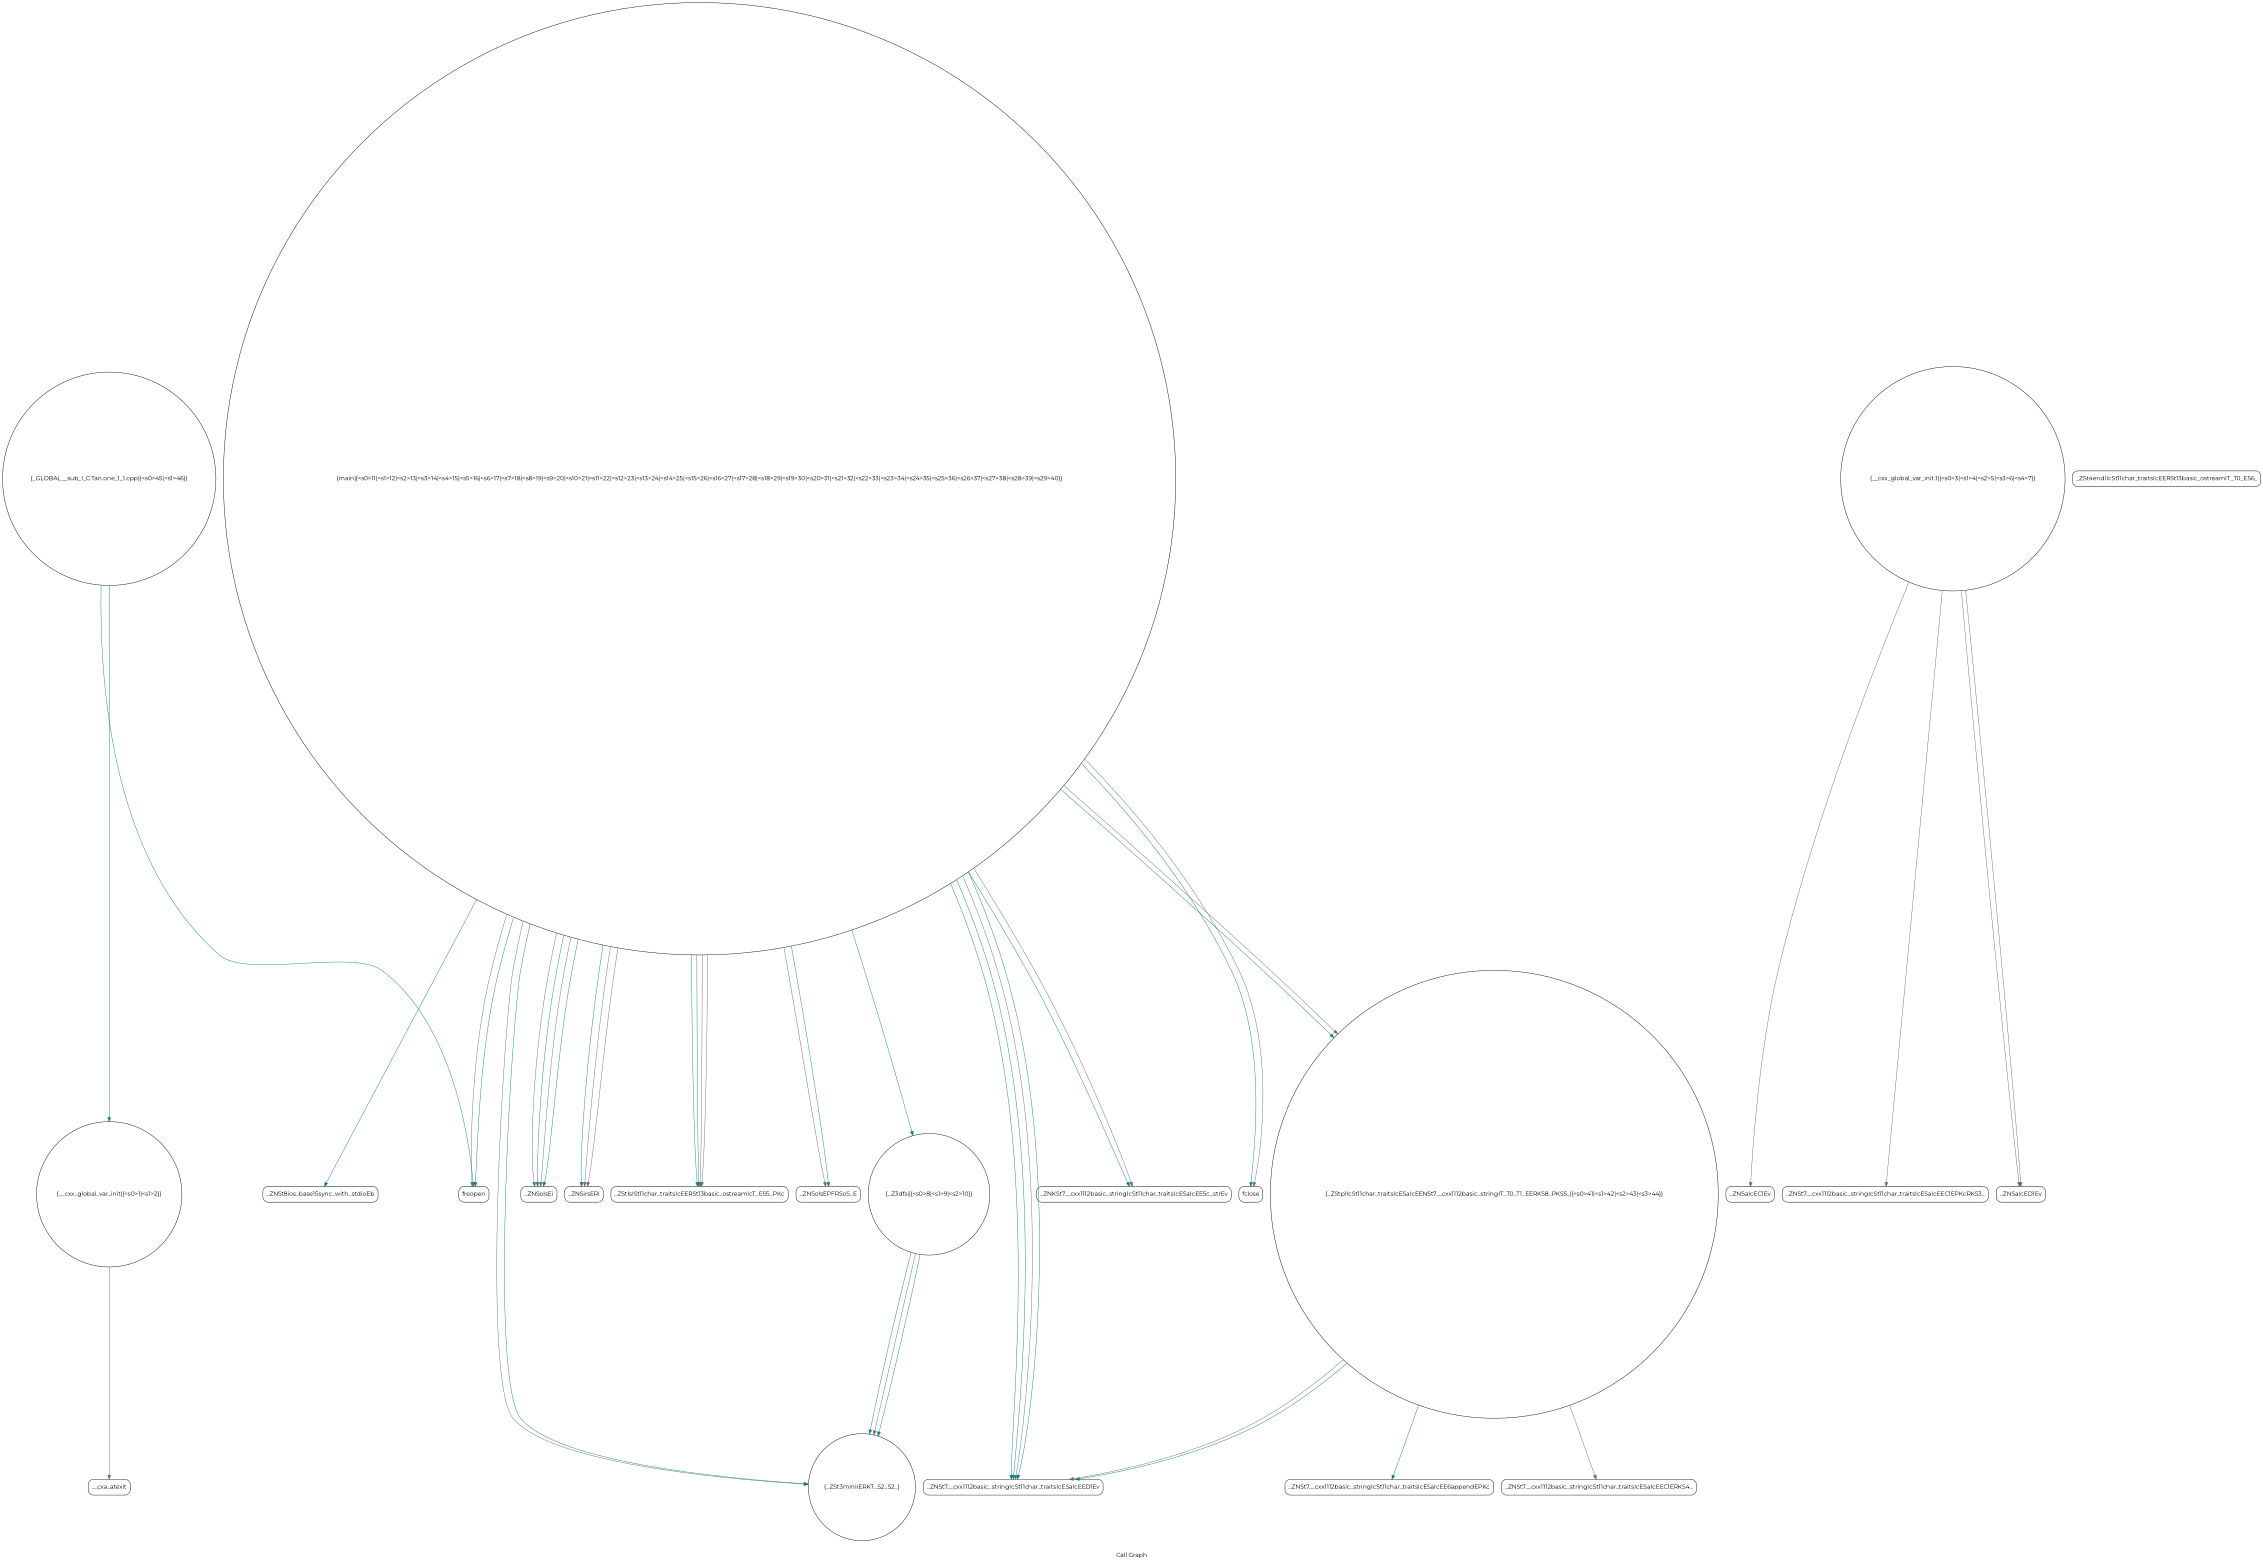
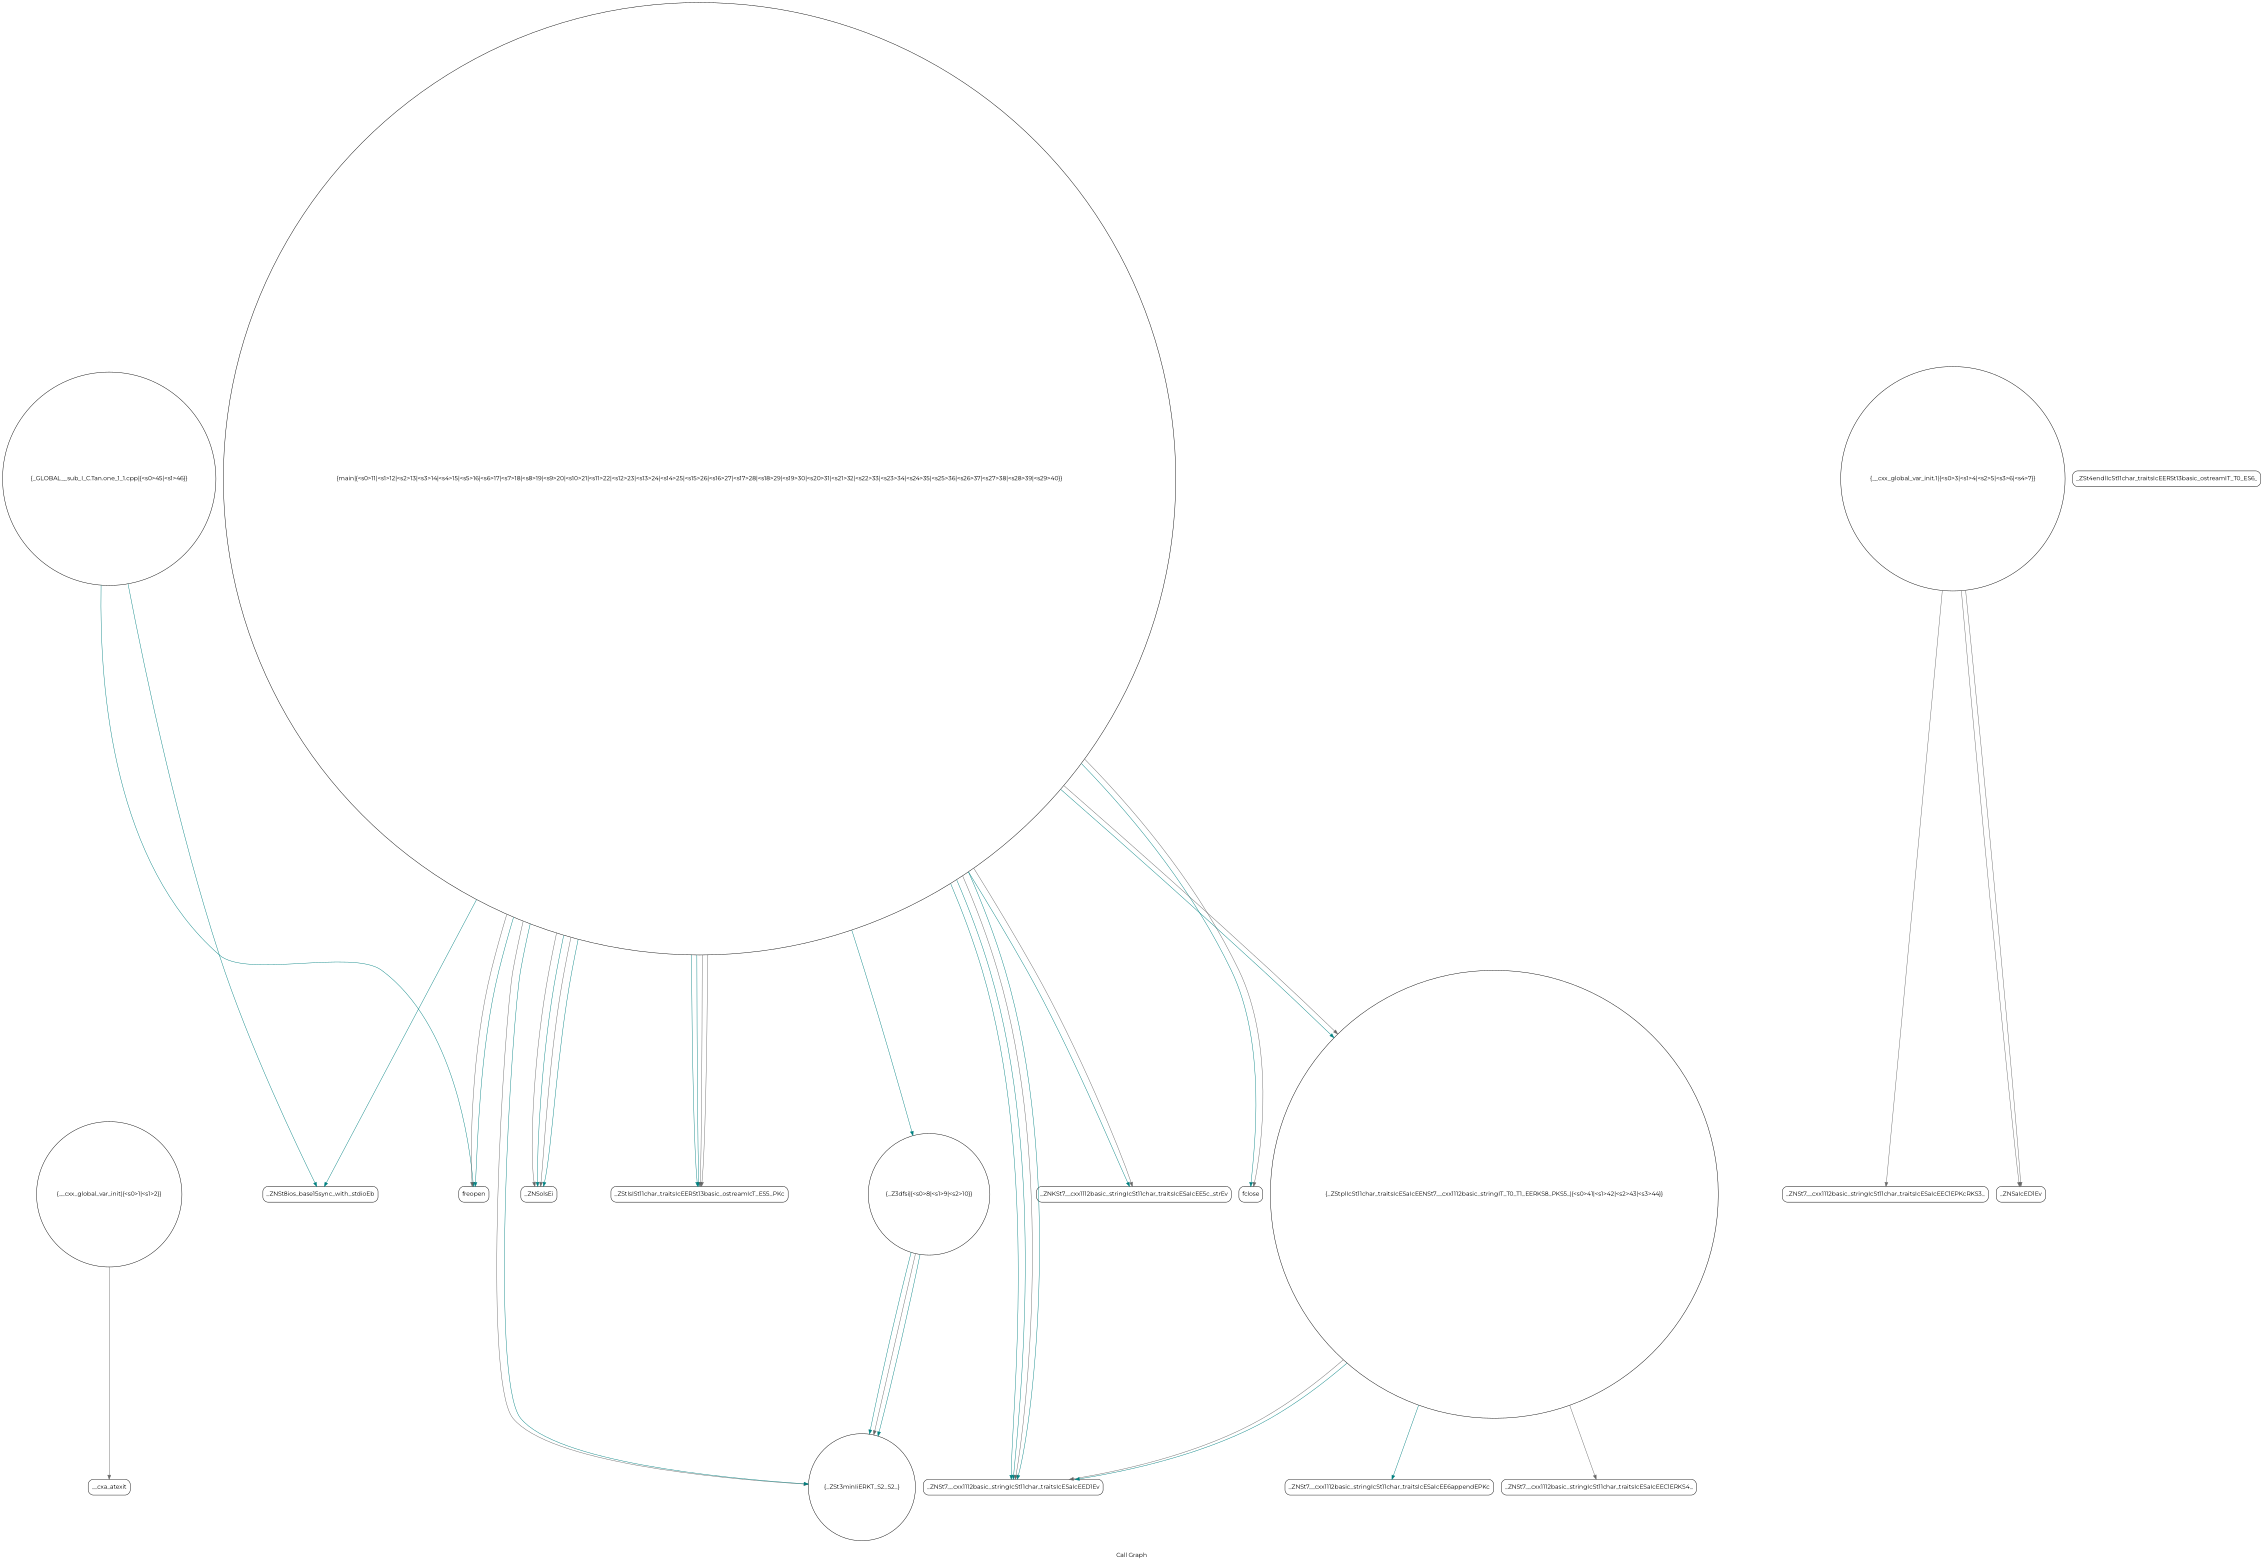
edge "{_GLOBAL__sub_I_C.Tan.one_1_1.cpp|{<s0>45|<s1>46}}" -> "{__cxx_global_var_init|{<s0>1|<s1>2}}": now "{_GLOBAL__sub_I_C.Tan.one_1_1.cpp|{<s0>45|<s1>46}}" -> "_ZNSt8ios_base15sync_with_stdioEb"
node "_ZNSirsERi": removed
node "_ZNSolsEPFRSoS_E": removed
node "_ZNSaIcEC1Ev": removed
